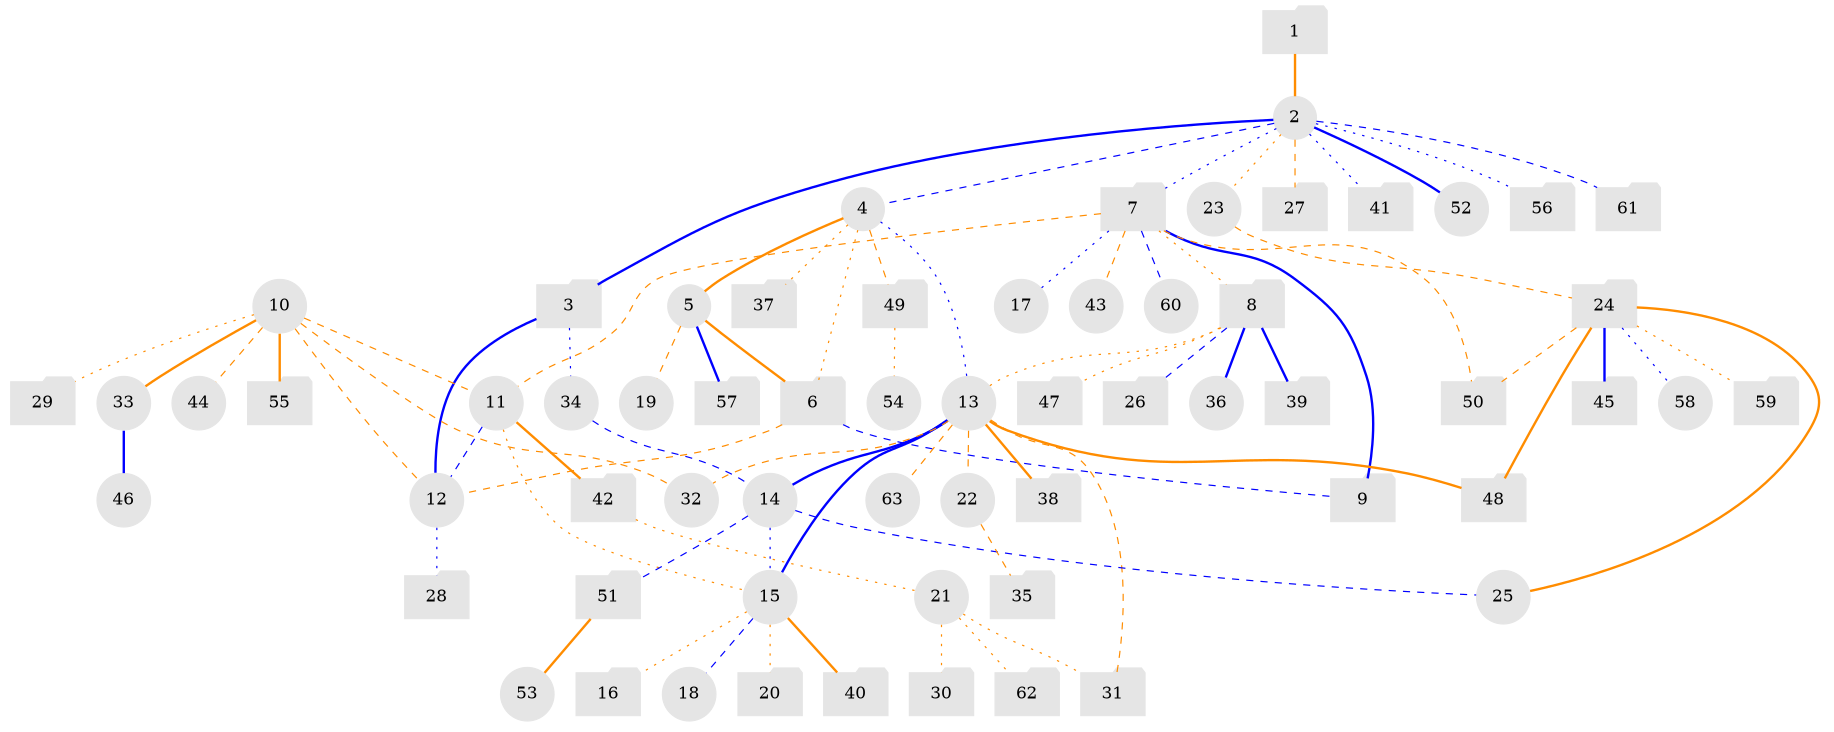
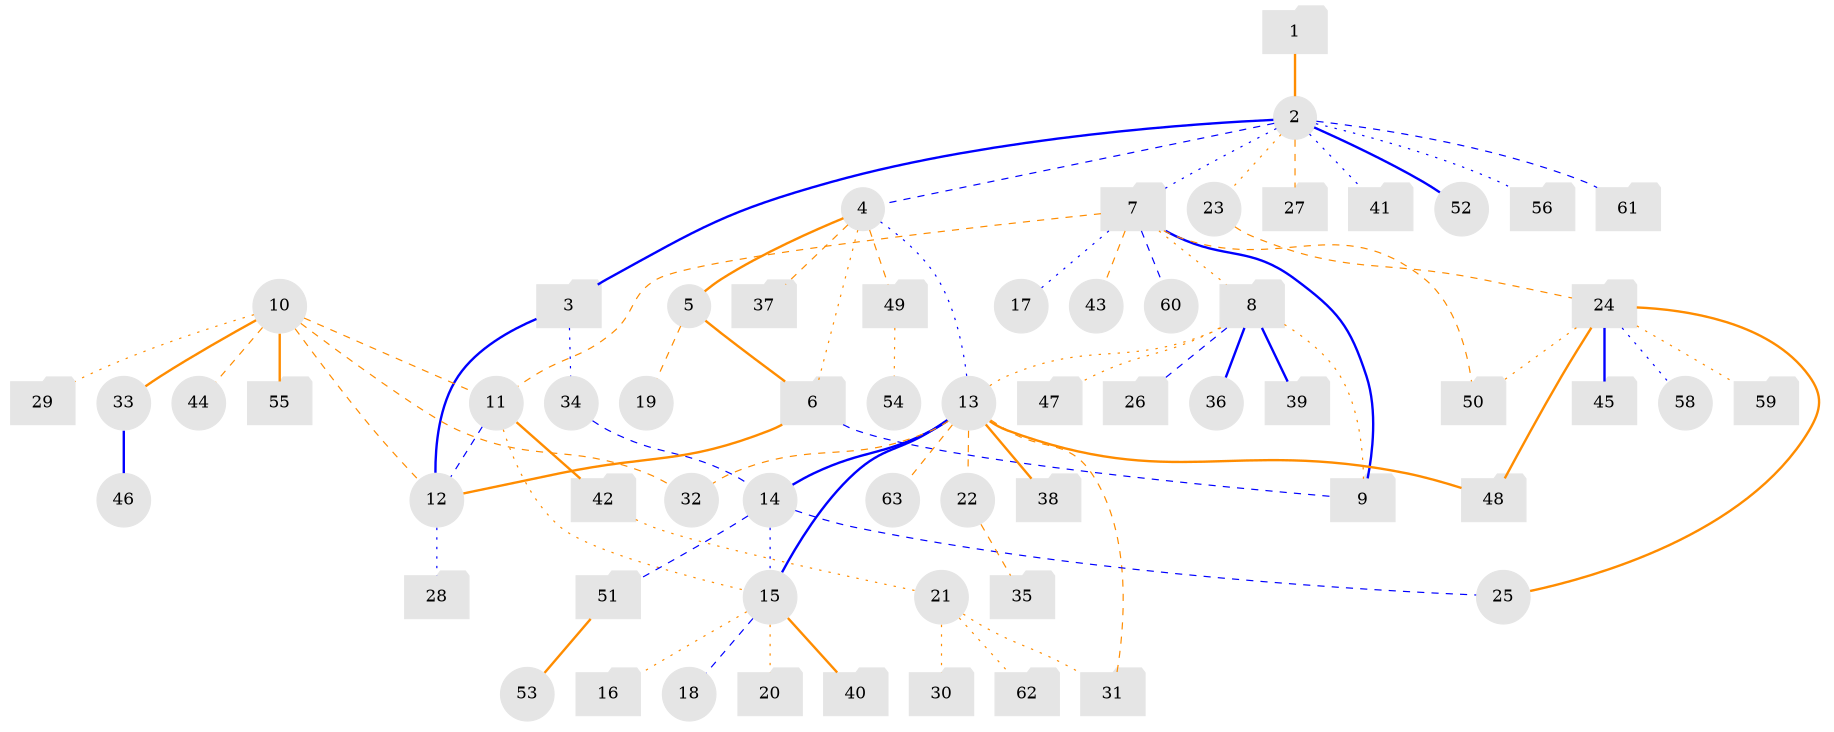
edge "4" -- "37": style dotted -> dashed
edge "24" -- "50": style dashed -> dotted
edge "8" -- "9": added
node "57": removed
edge "6" -- "12": style dashed -> bold
